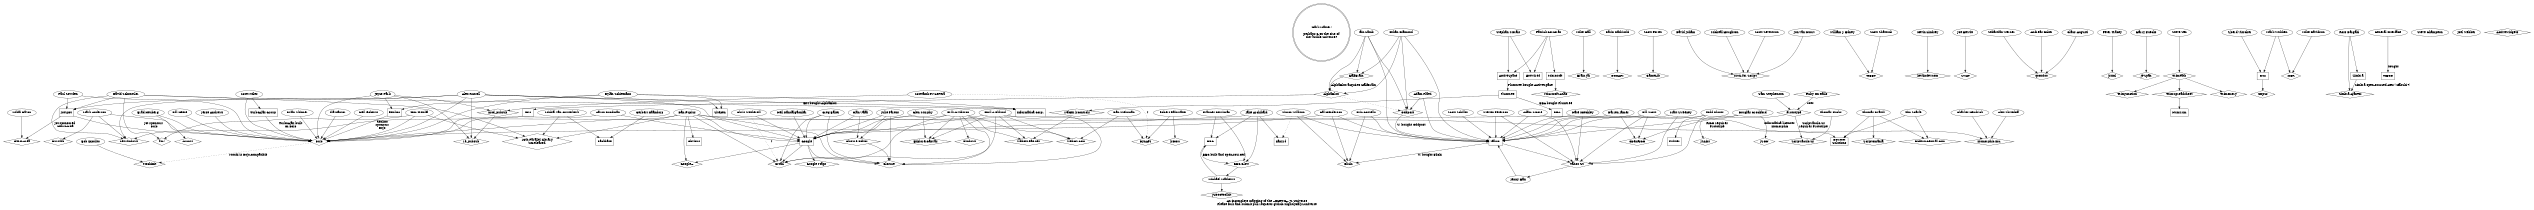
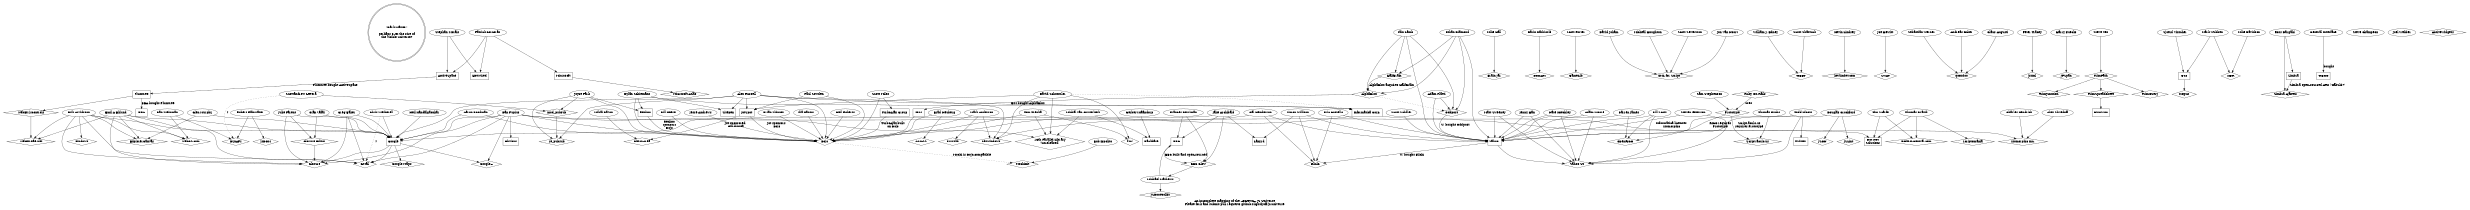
edge "David Schontzler" -> "Informatica Corp.": style solid -> dotted
edge "Simon Willison" -> "Lanyrd": style dotted -> solid
edge "Yahoo UI" -> "Jenny Han": reversed
